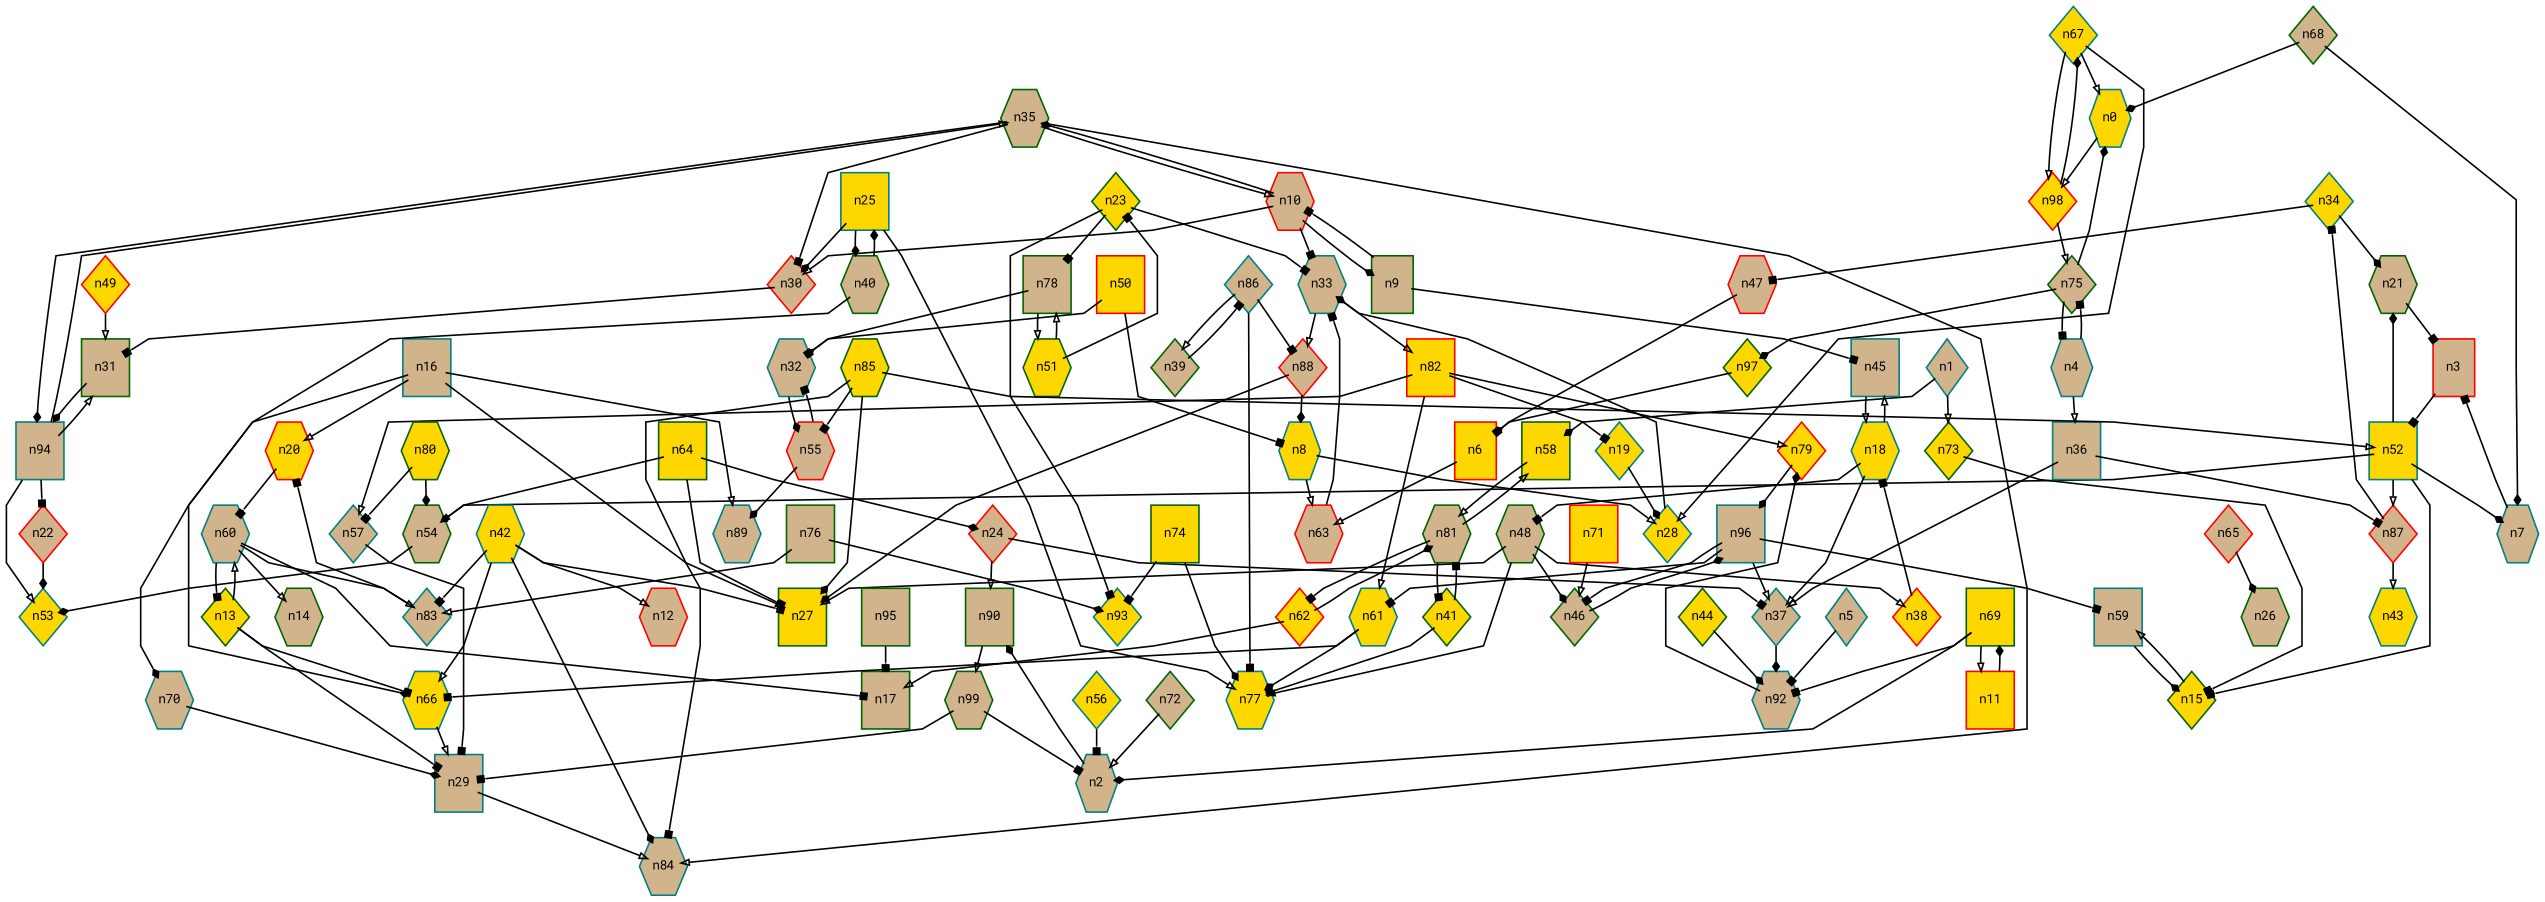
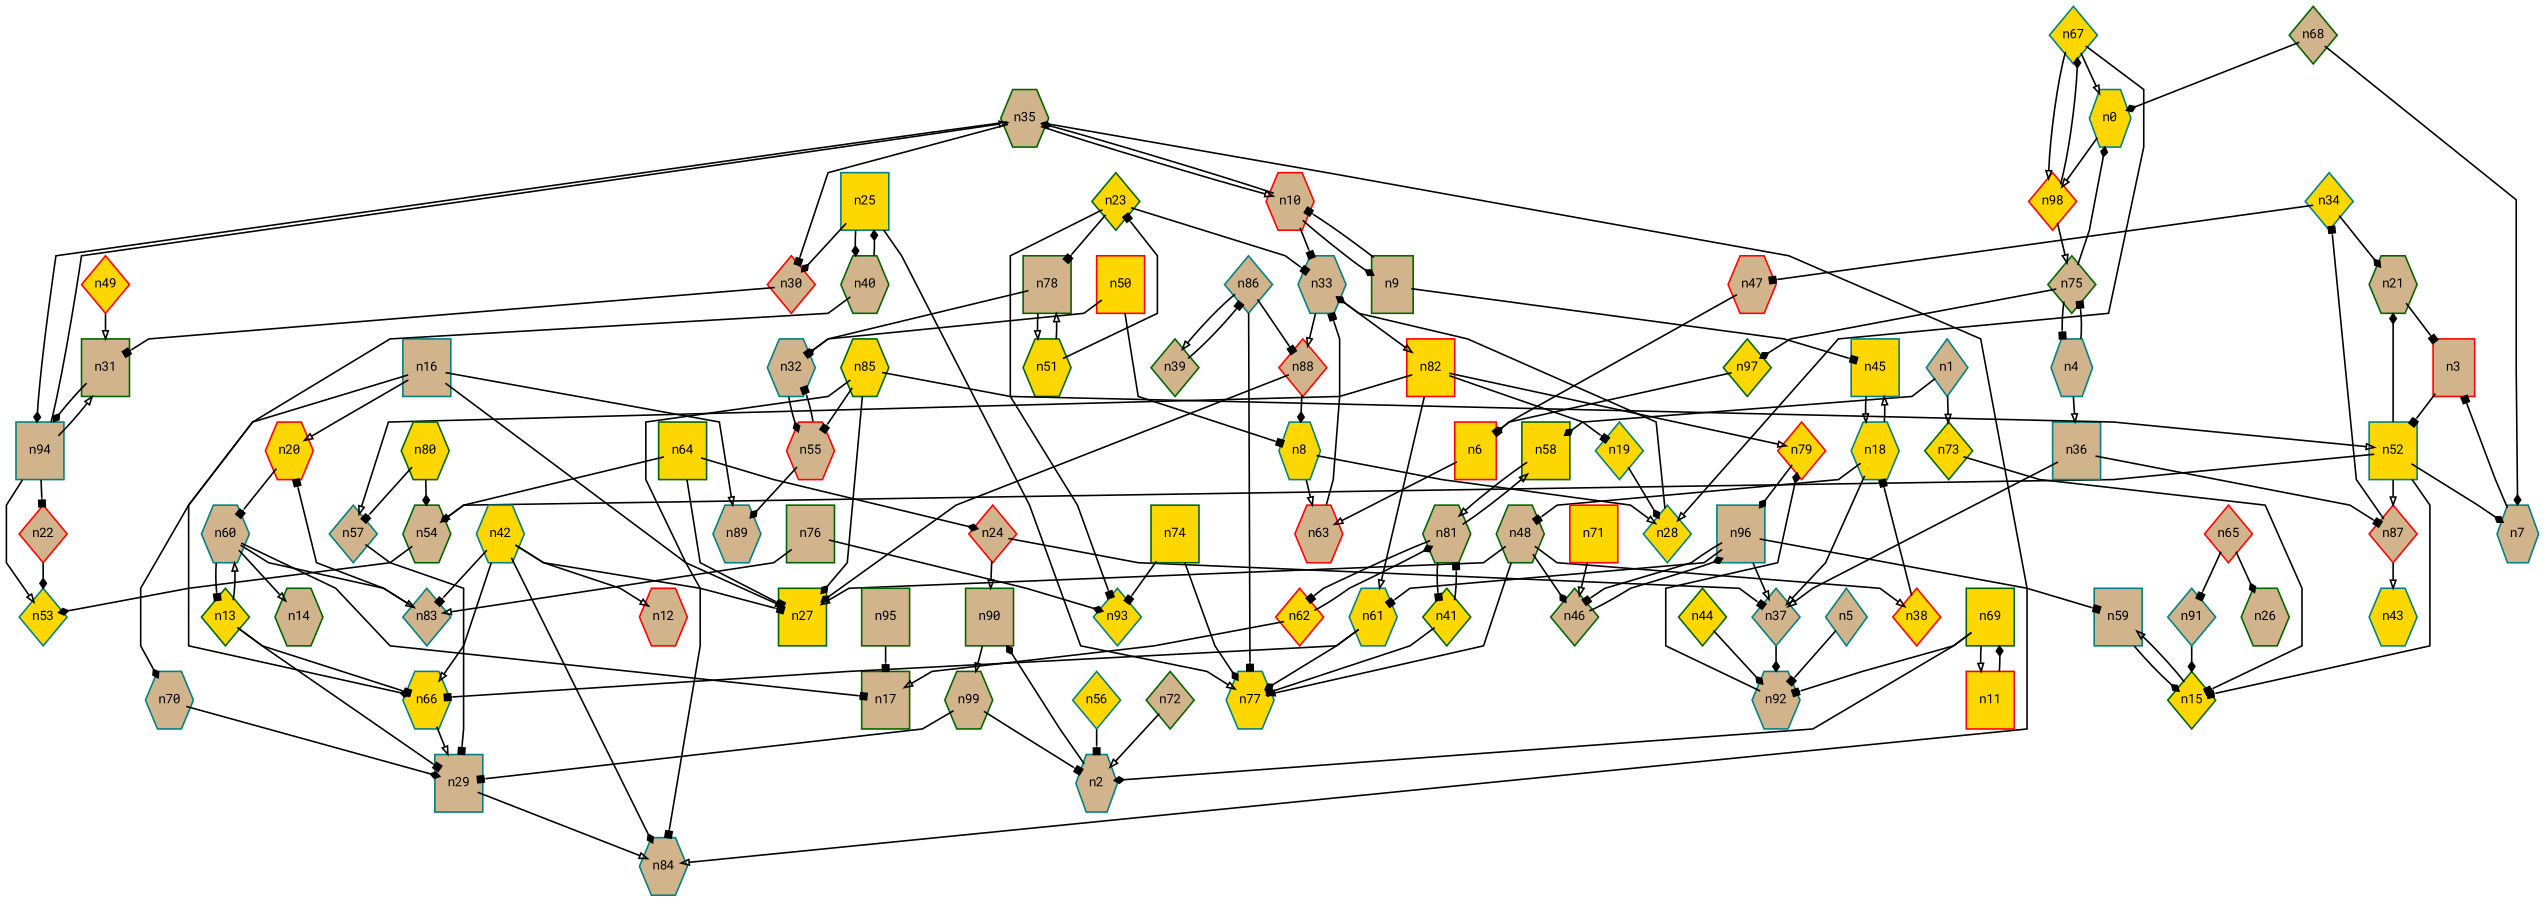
edge "n10" -> "n30": removed
node "n45": fillcolor tan -> gold
node "n91": added
